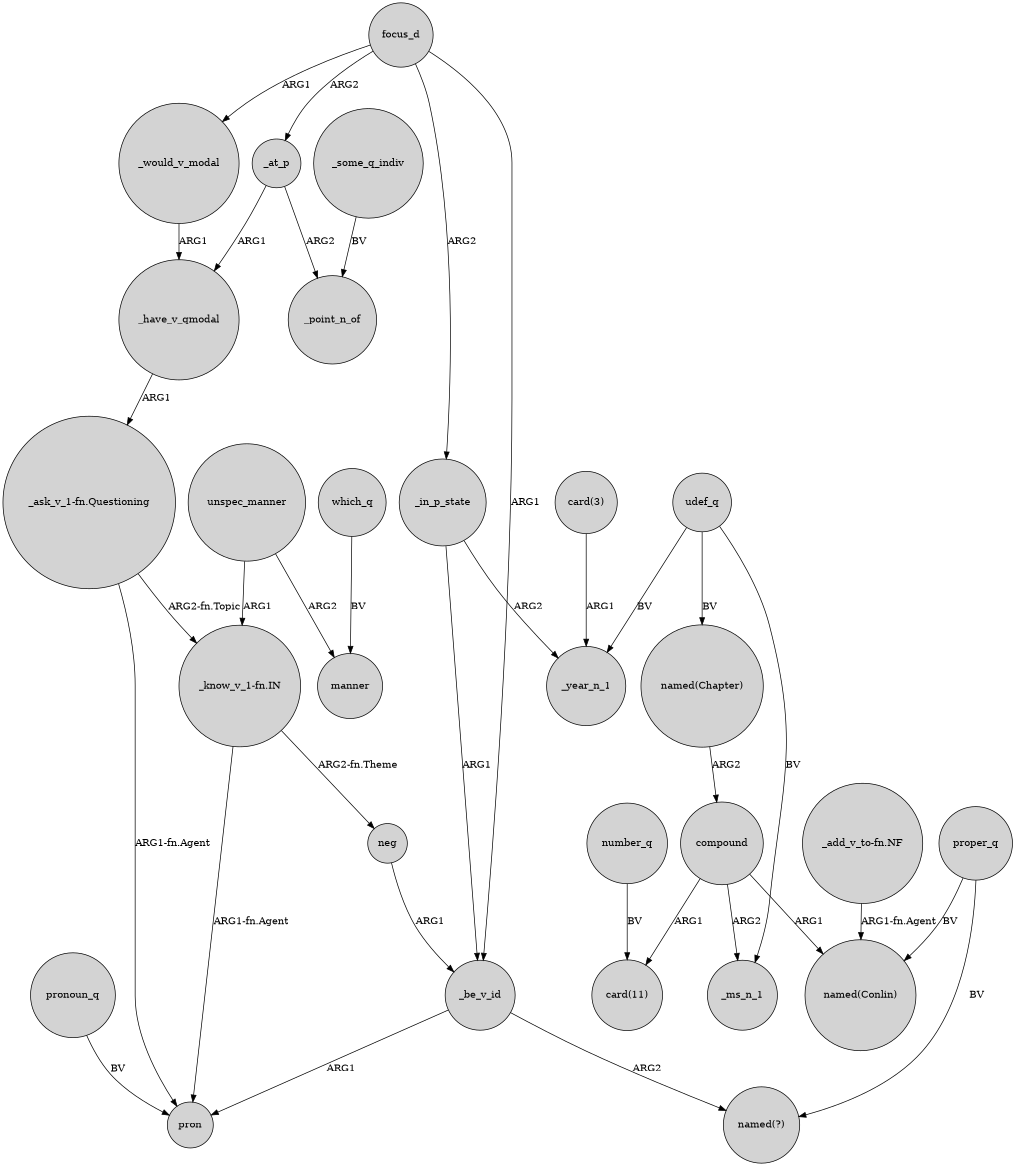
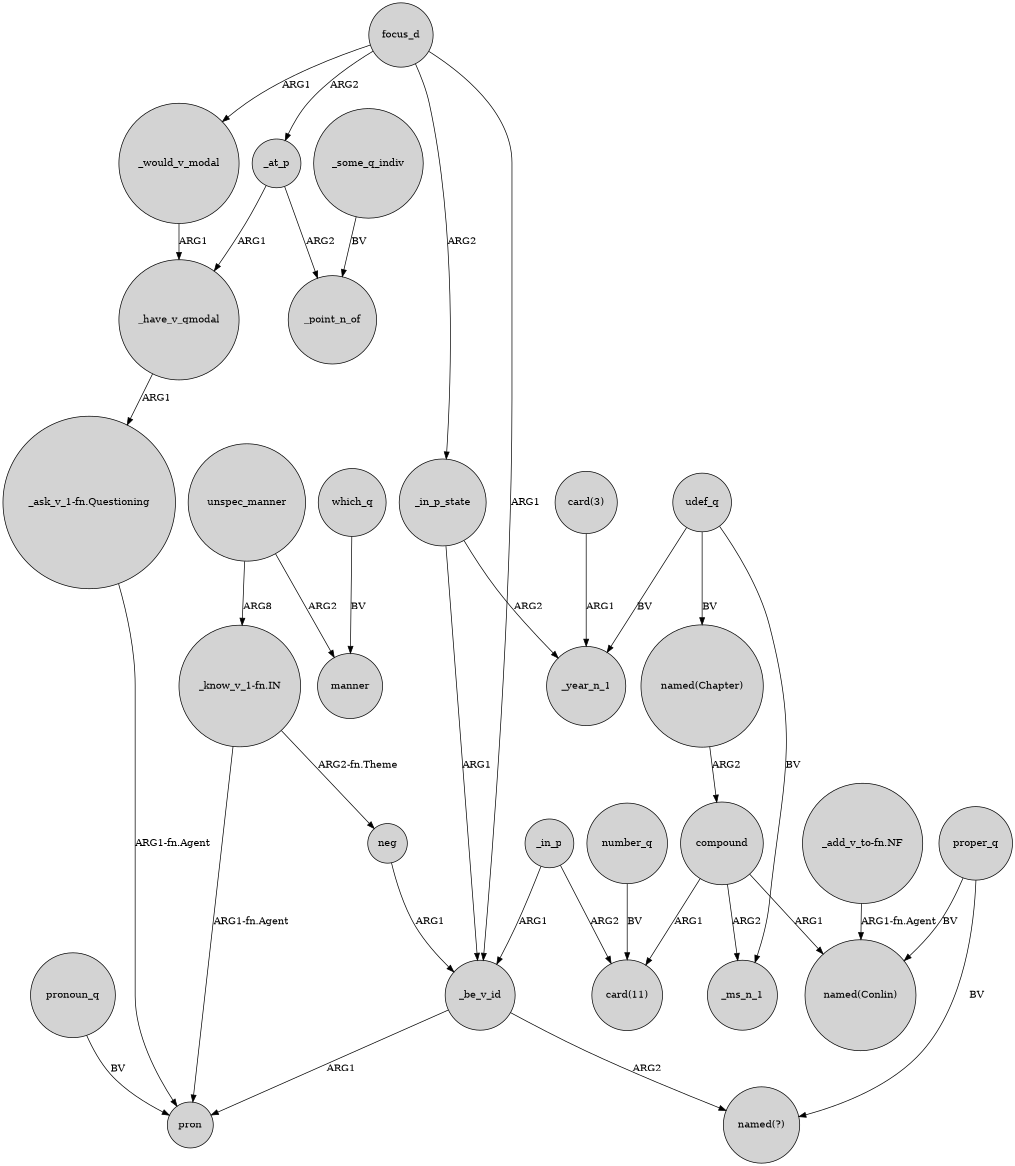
edge "_ask_v_1-fn.Questioning" -> "_know_v_1-fn.IN": removed, label "ARG2-fn.Topic"
edge "unspec_manner" -> "_know_v_1-fn.IN": label "ARG1" -> "ARG8"
node "_in_p": added
